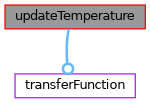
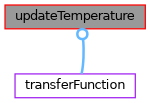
edge "updateTemperature" -> "transferFunction": reversed
